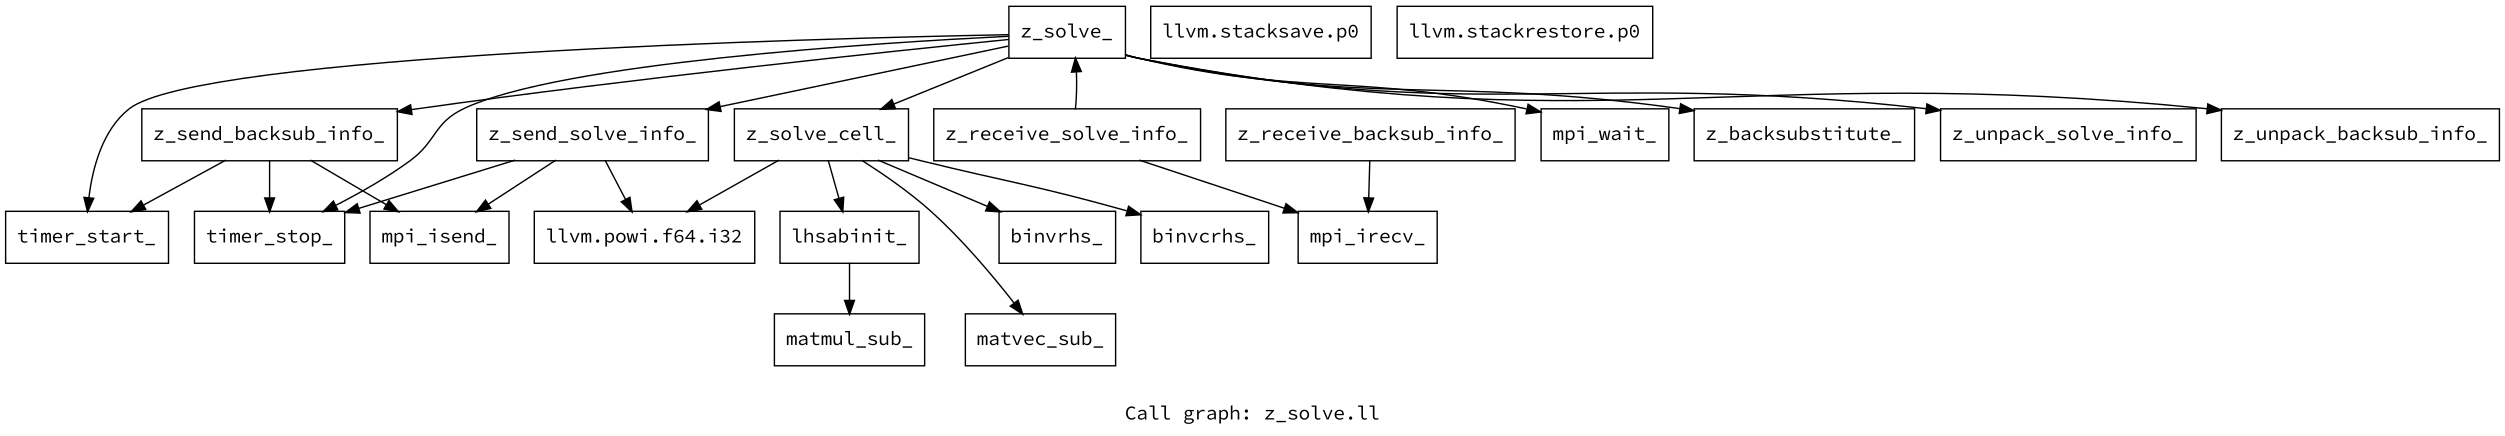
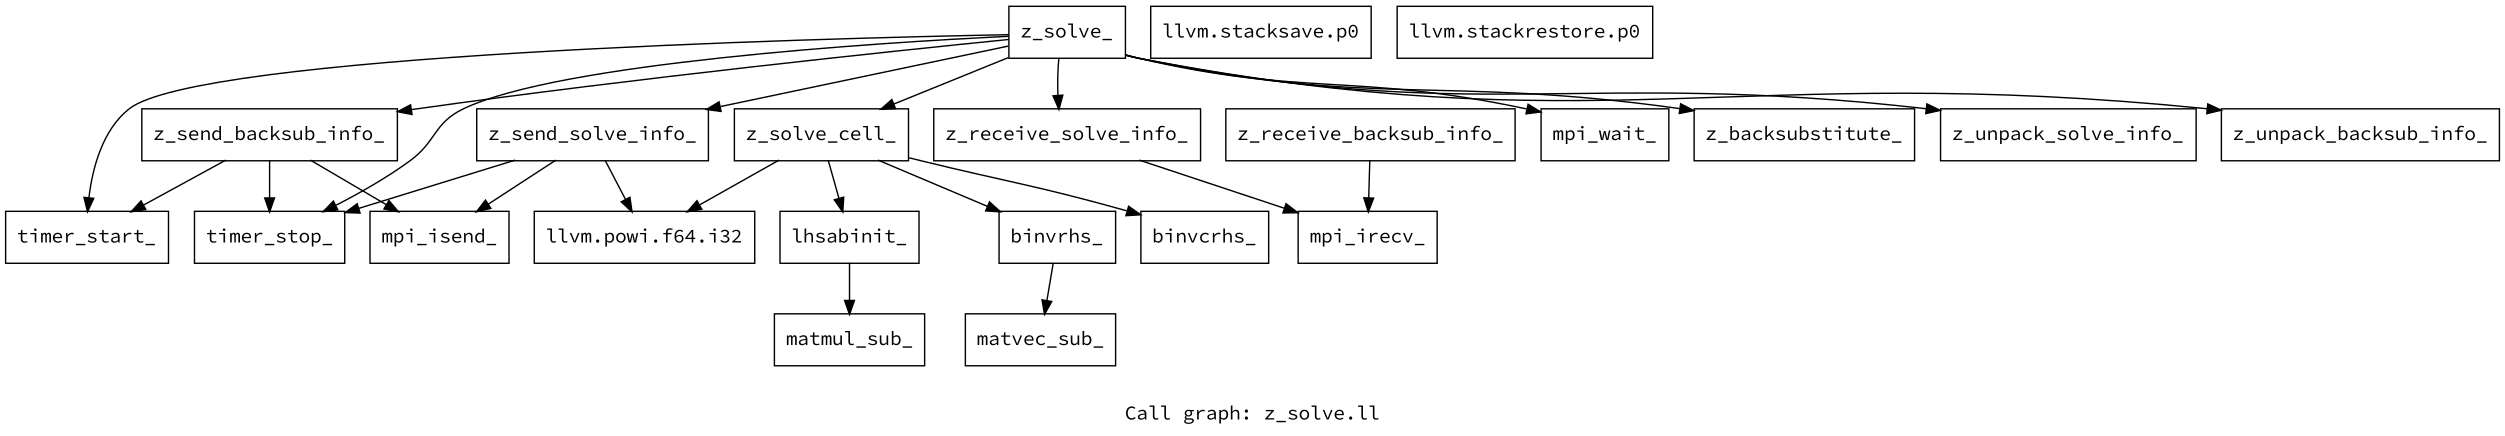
edge "z_receive_solve_info_" -> "z_solve_": reversed
edge "z_solve_cell_" -> "matvec_sub_": now "binvrhs_" -> "matvec_sub_"
